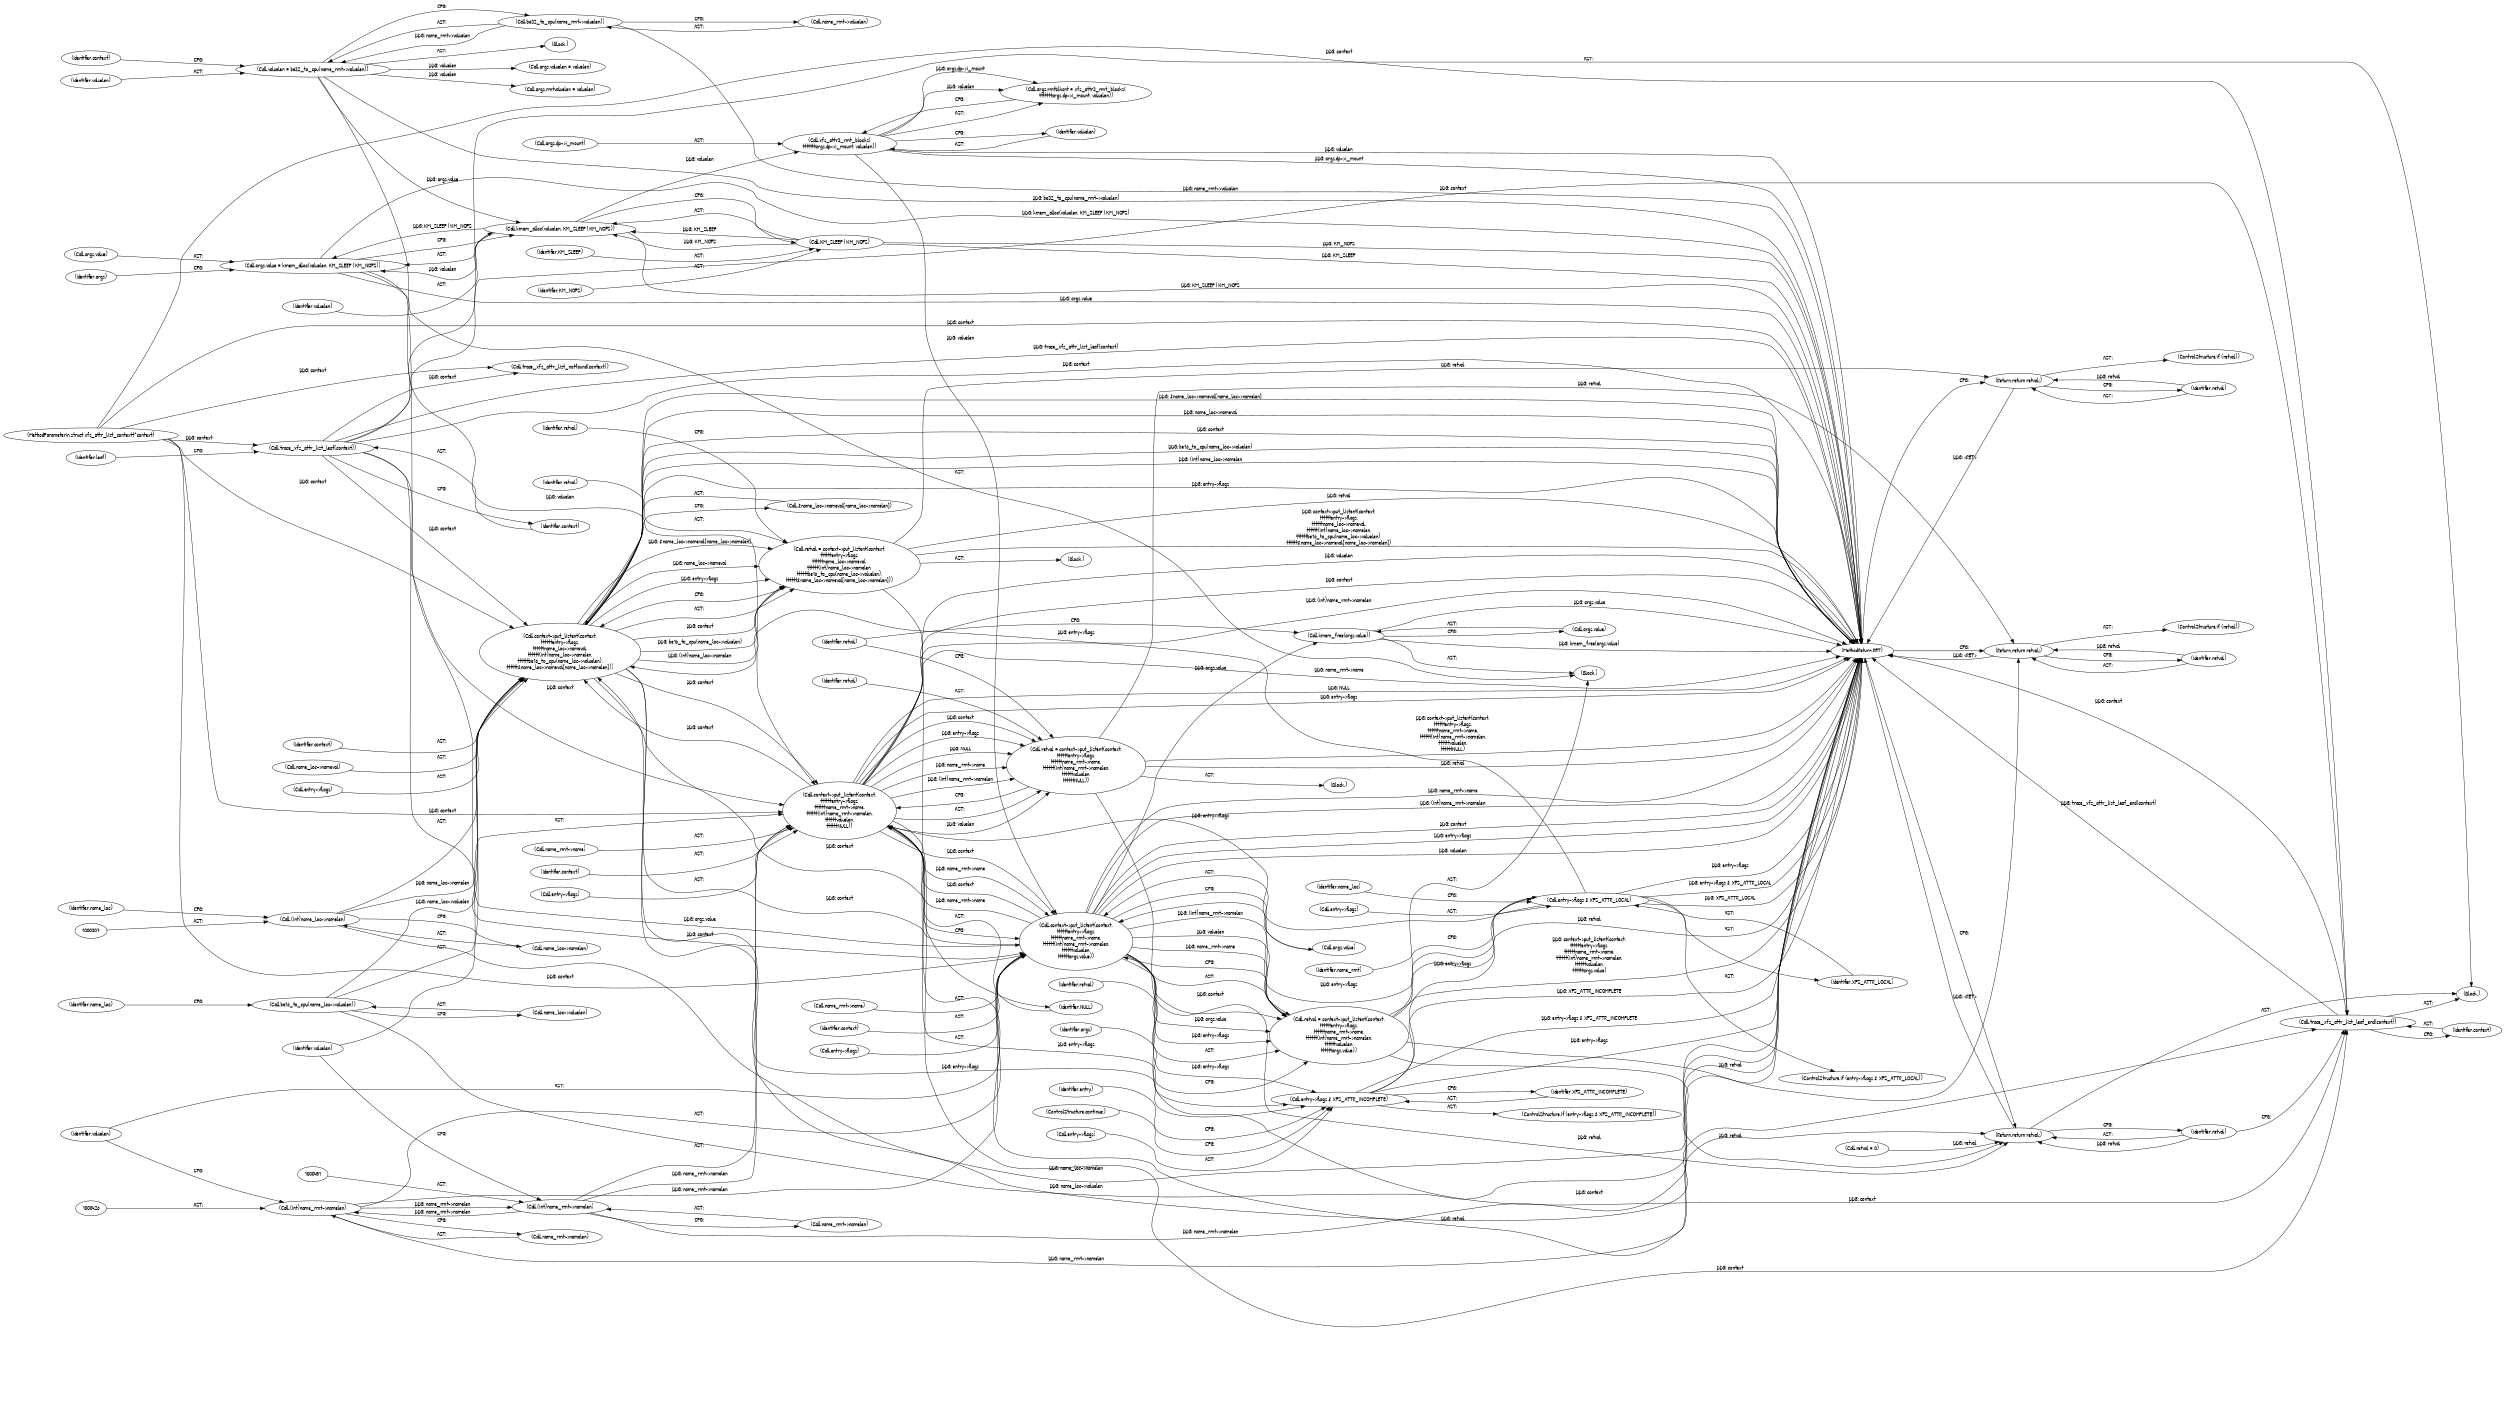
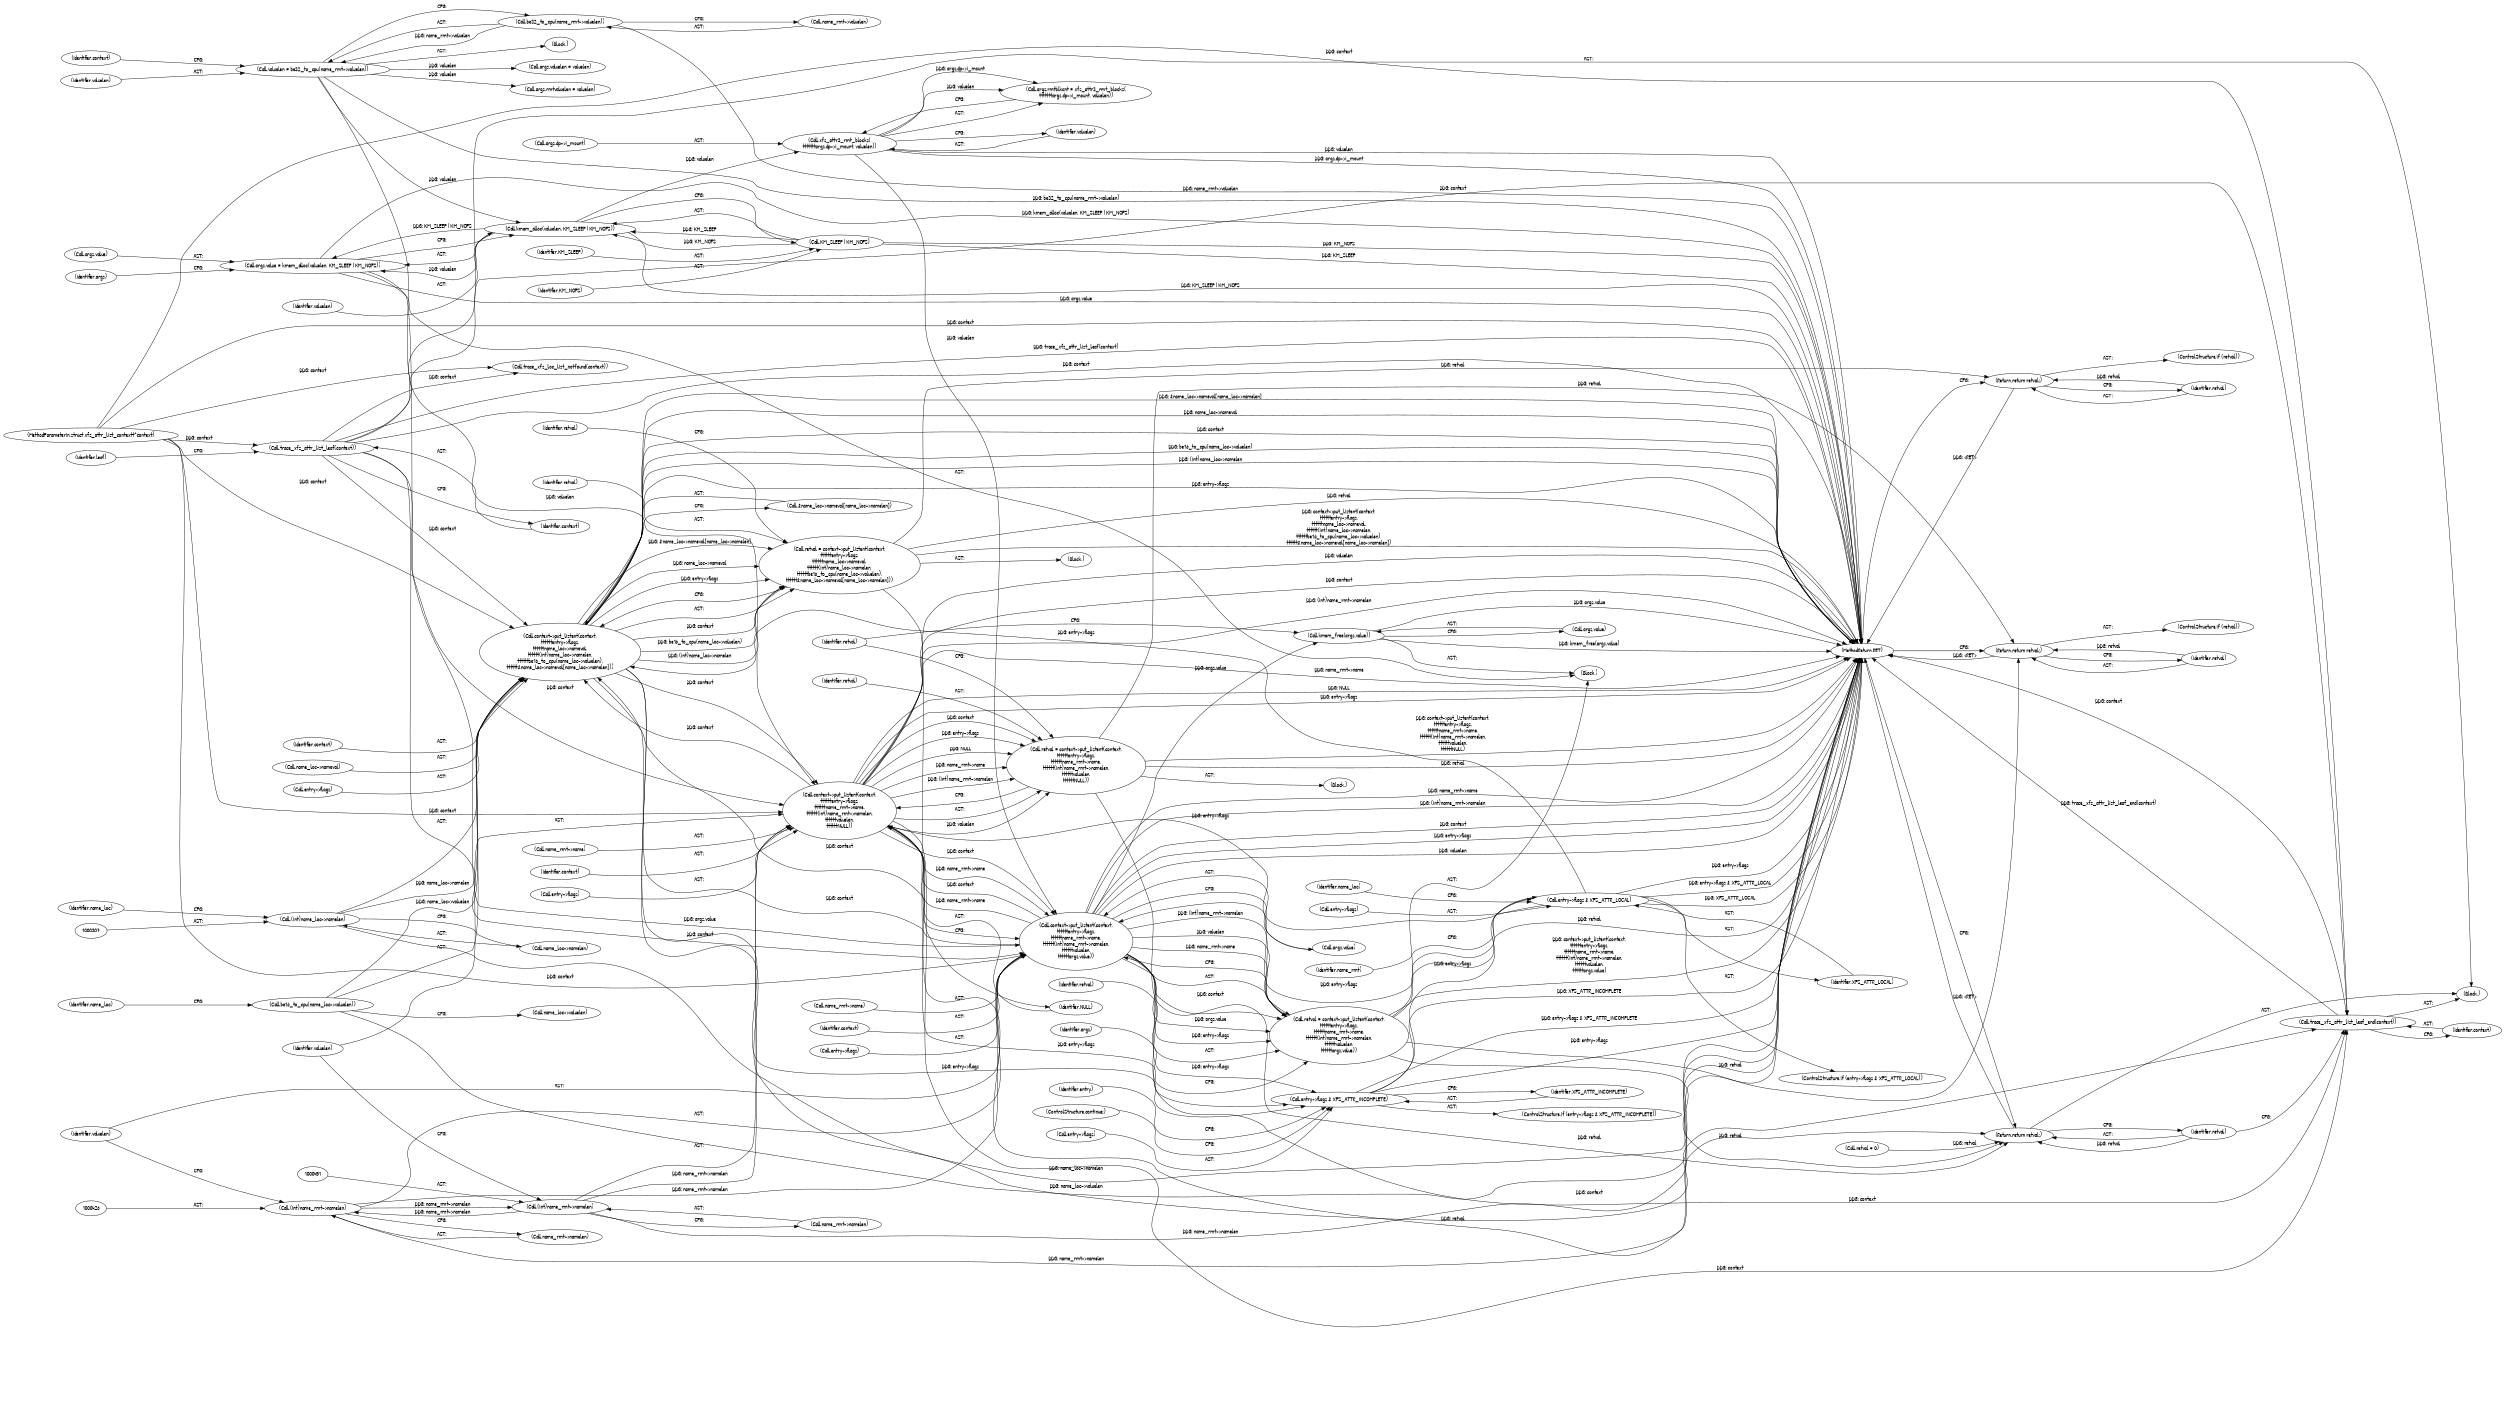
edge "(Call,valuelen = be32_to_cpu(name_rmt->valuelen))" -> "(Call,kmem_alloc(valuelen, KM_SLEEP | KM_NOFS))": label "DDG: args.value" -> "DDG: valuelen"
node "(Call,trace_xfs_attr_list_notfound(context))": label "(Call,trace_xfs_attr_list_notfound(context))" -> "(Call,trace_xfs_loc_list_notfound(context))"
edge "(Call,name_loc->valuelen)" -> "(Call,be16_to_cpu(name_loc->valuelen))": removed, label "AST:"
